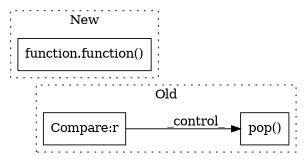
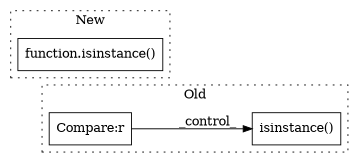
node "function.function()": label "function.function()" -> "function.isinstance()"
node "pop()": label "pop()" -> "isinstance()"
